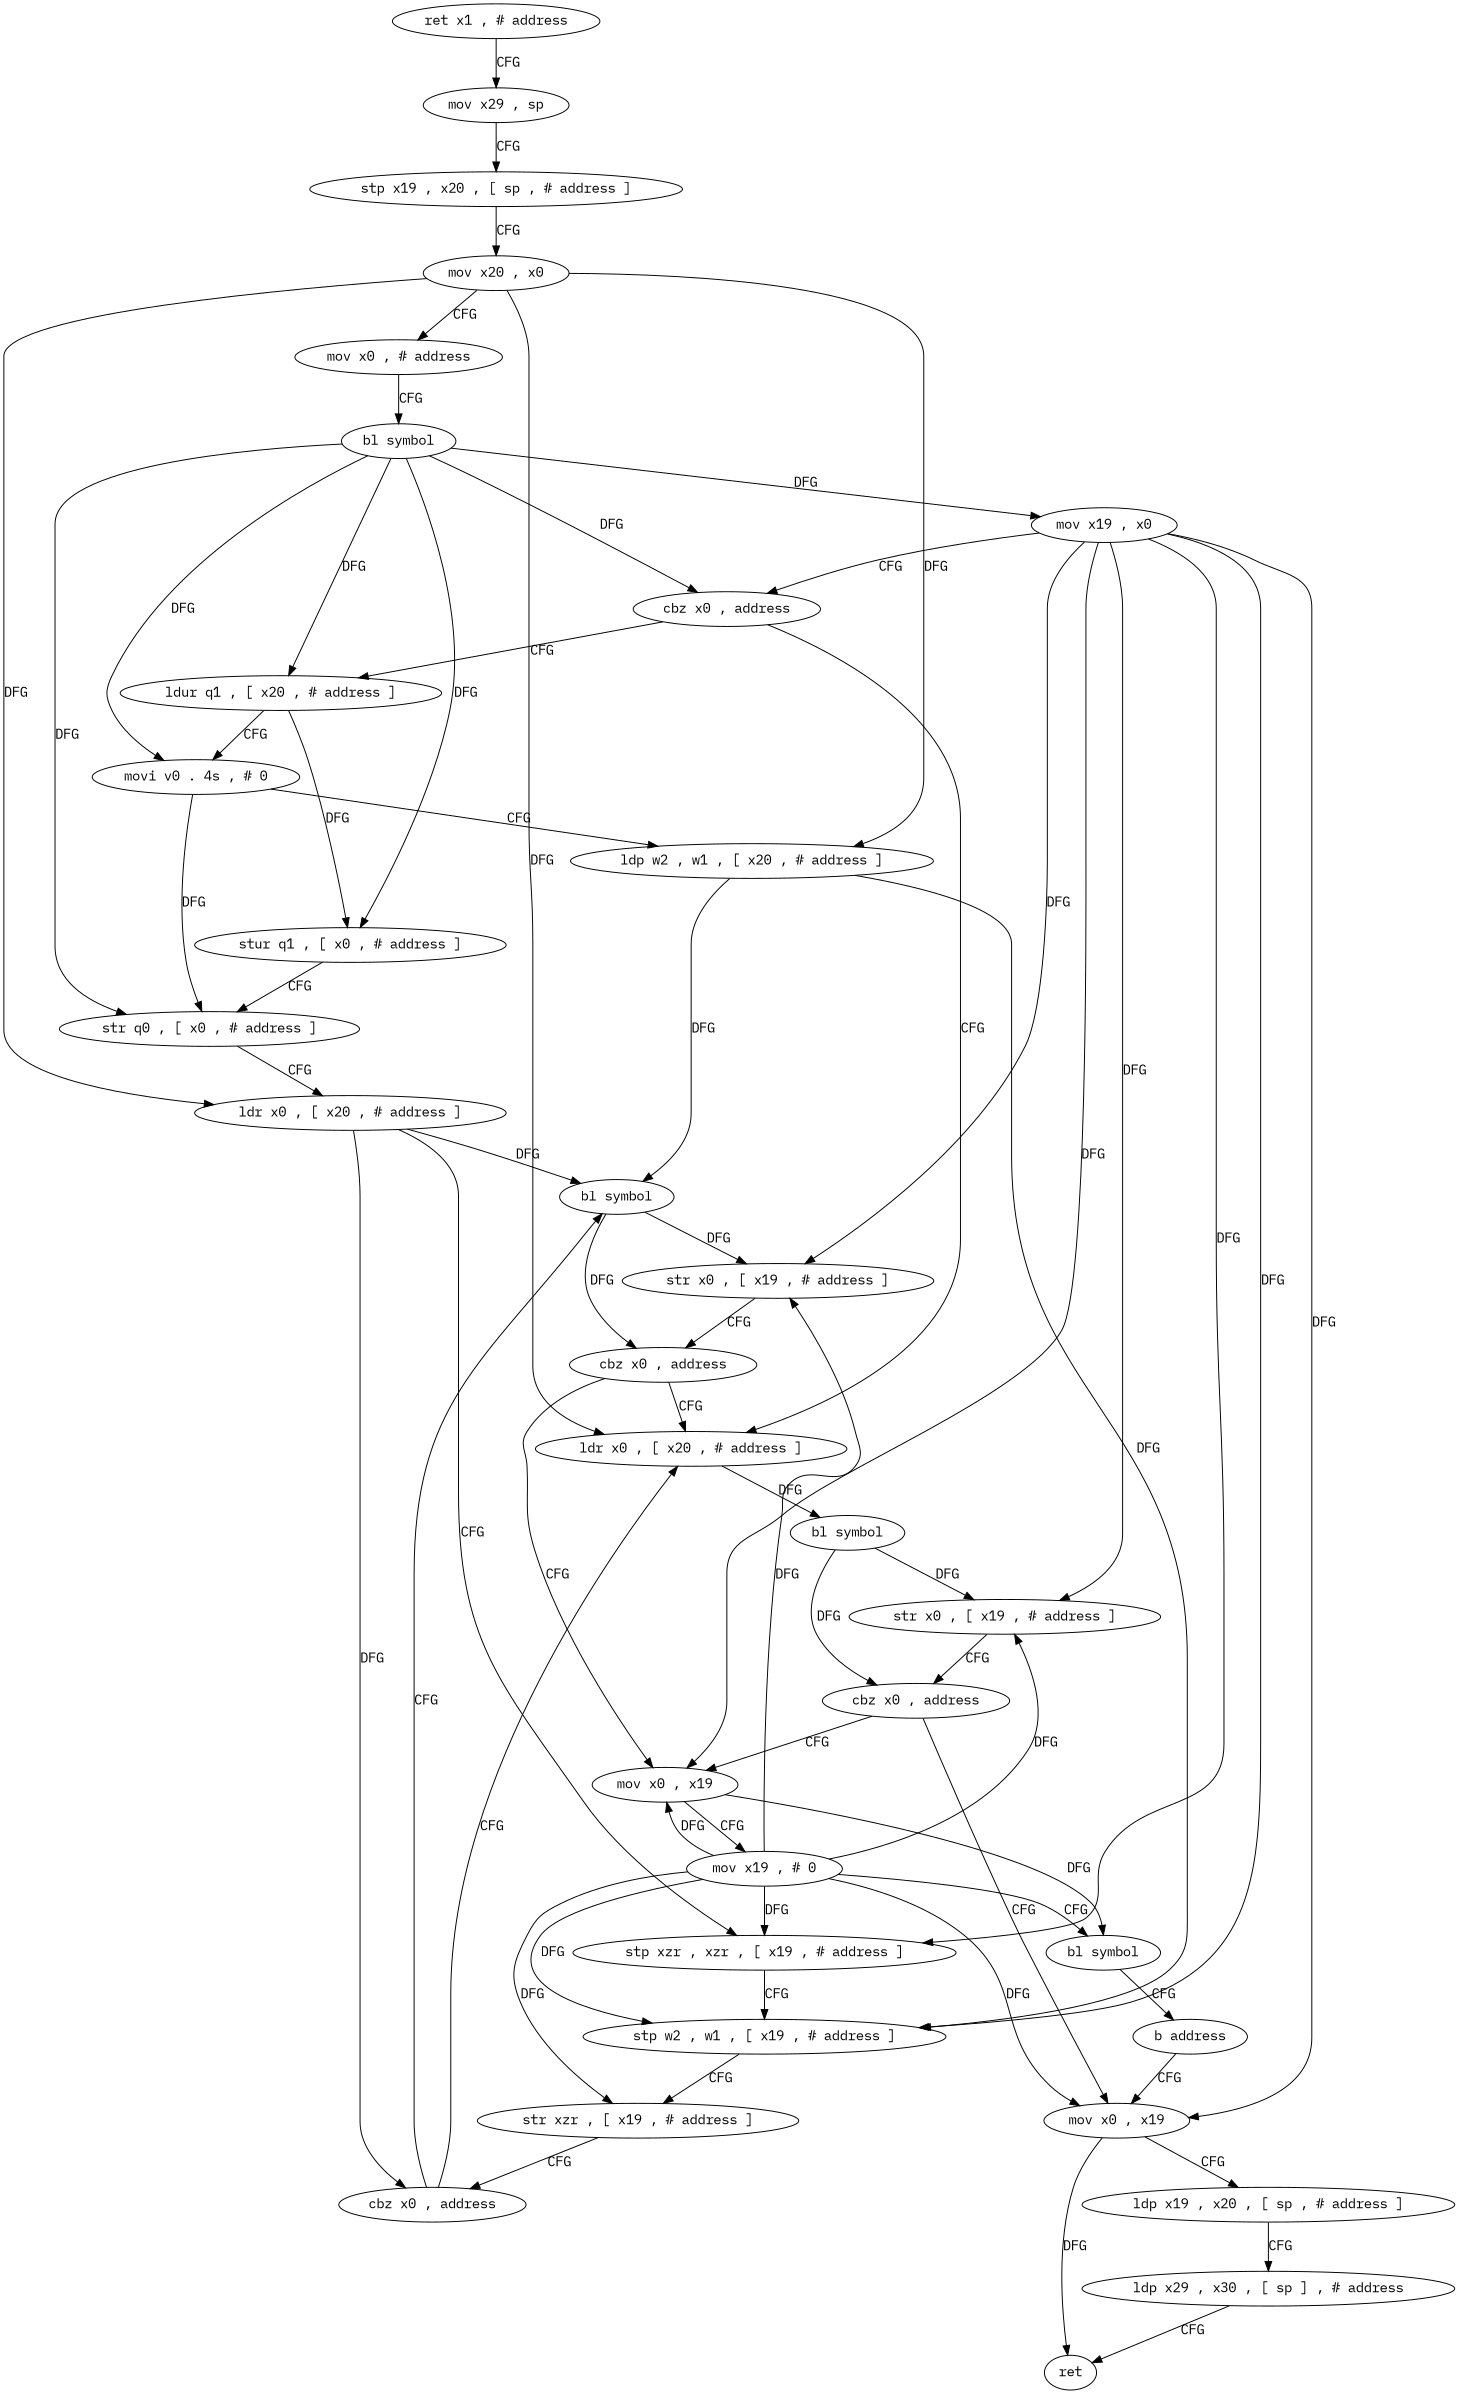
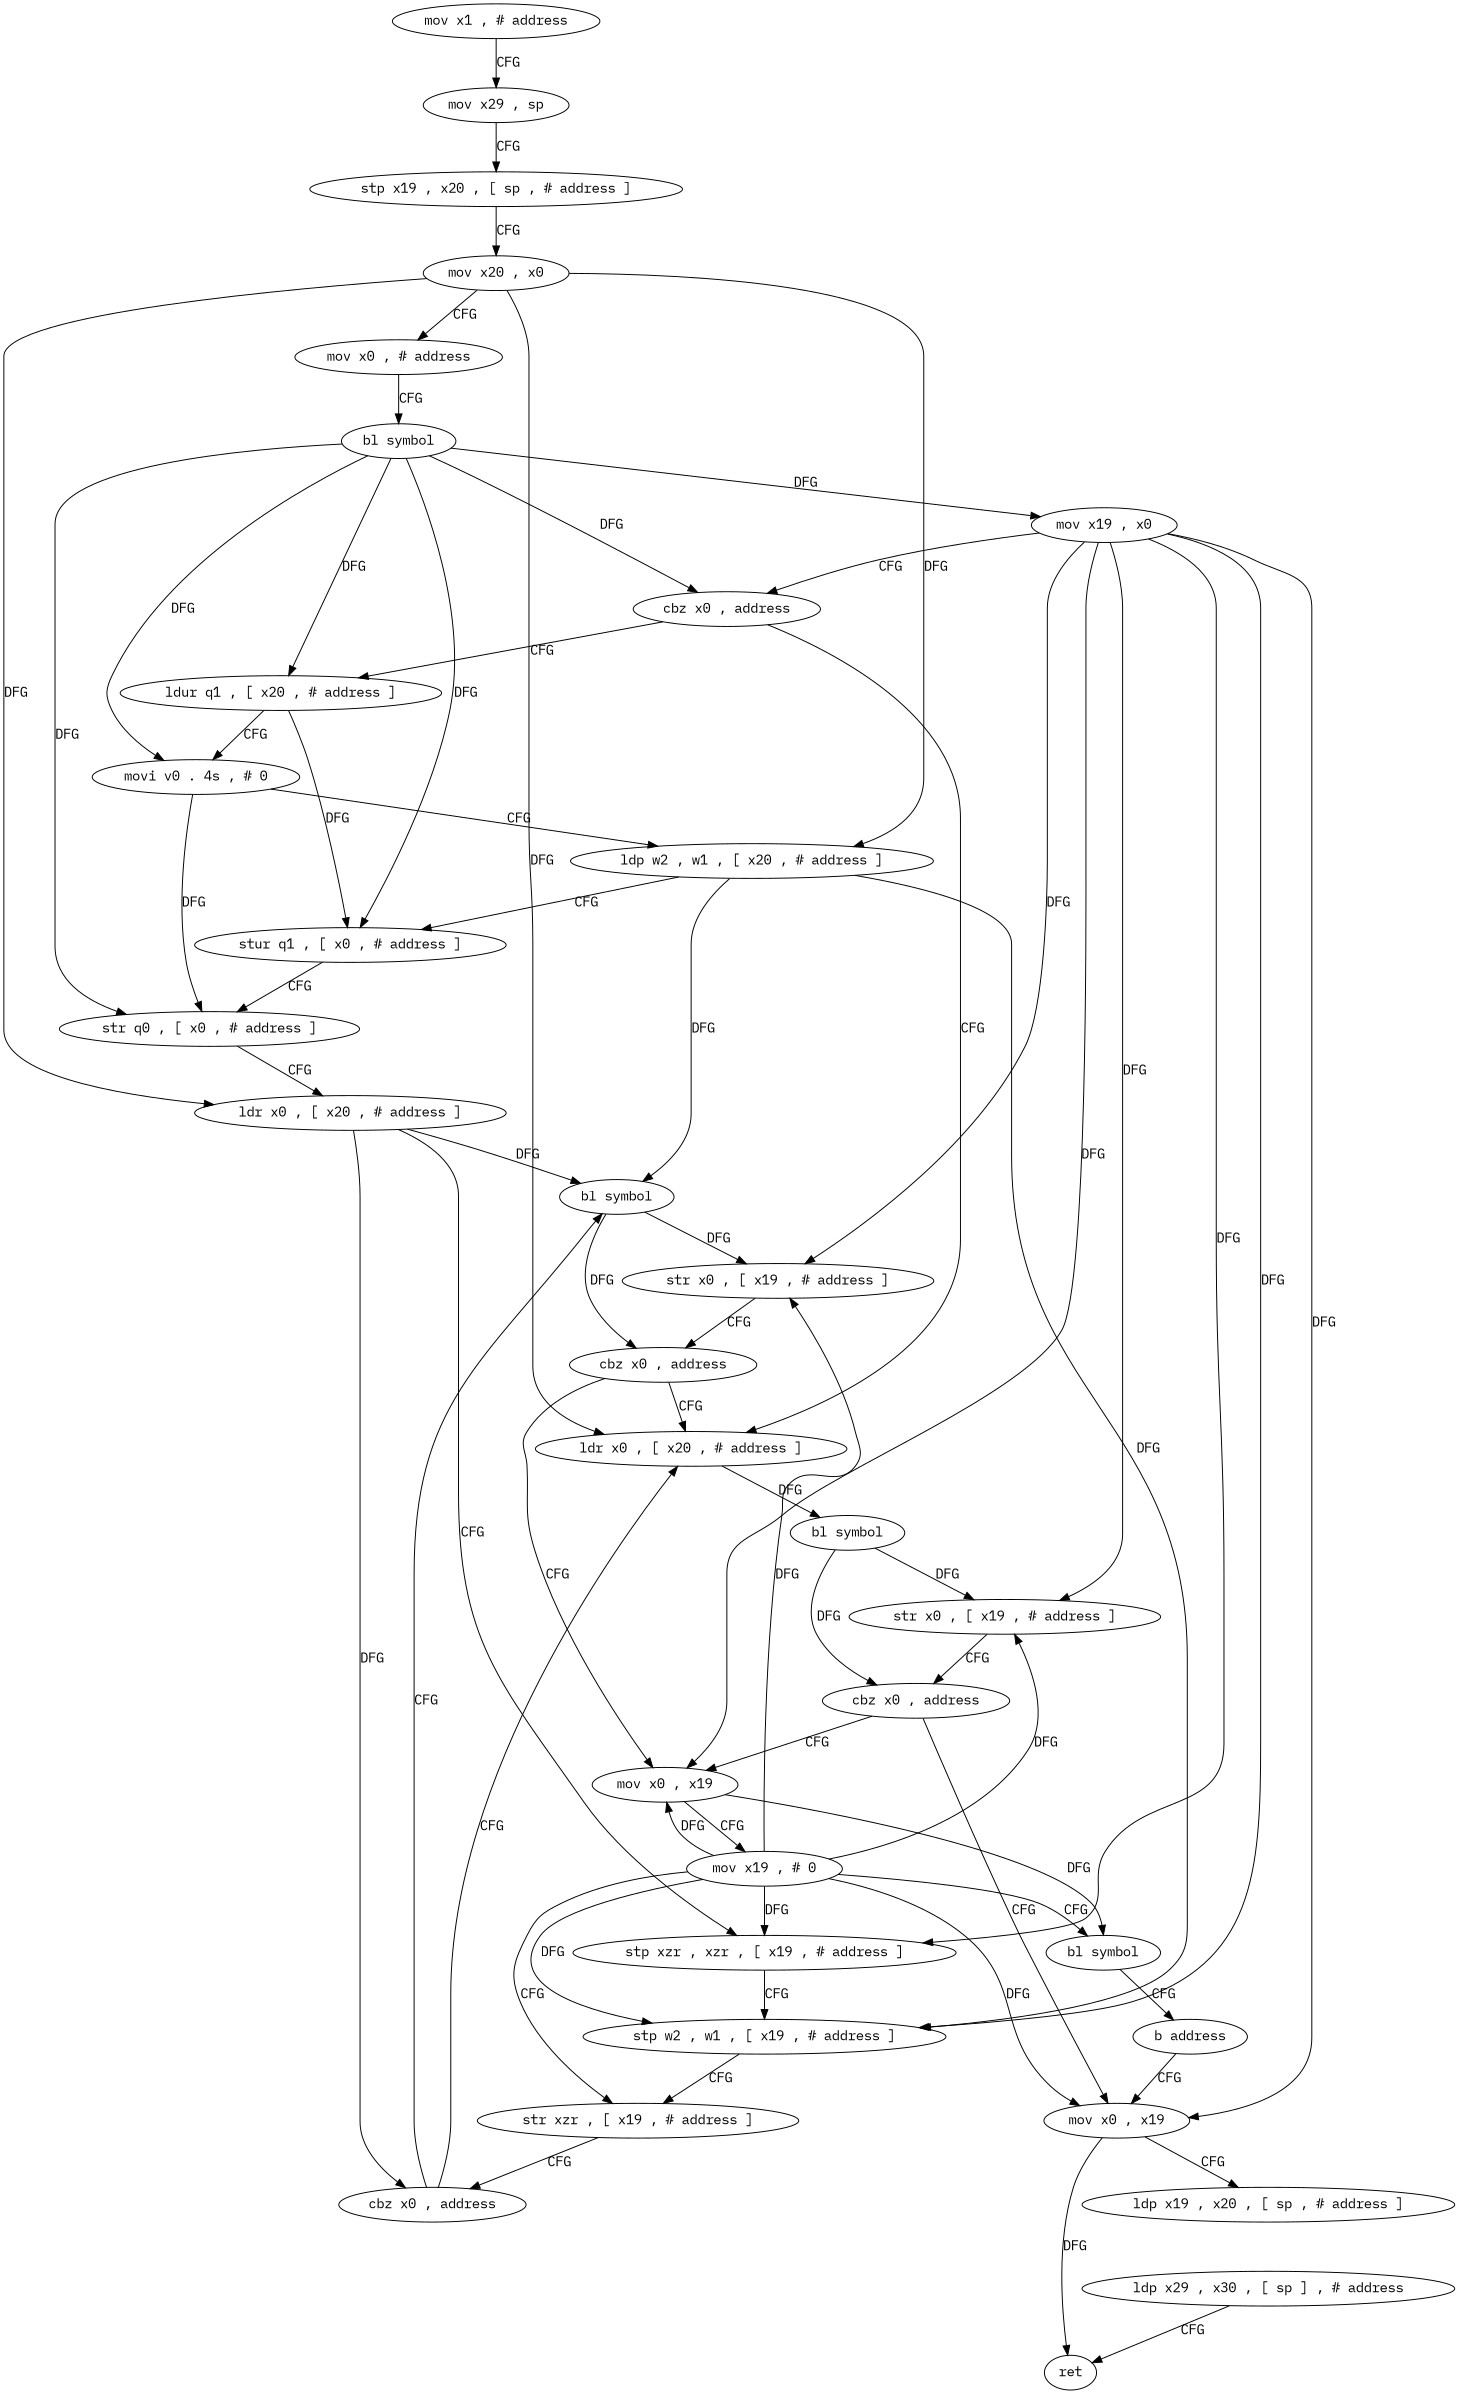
node "ret x1 , # address": label "ret x1 , # address" -> "mov x1 , # address"
edge "ldp w2 , w1 , [ x20 , # address ]" -> "stur q1 , [ x0 , # address ]": added, label "CFG"
edge "mov x19 , # 0" -> "str xzr , [ x19 , # address ]": label "DFG" -> "CFG"
edge "ldp x19 , x20 , [ sp , # address ]" -> "ldp x29 , x30 , [ sp ] , # address": removed, label "CFG"
